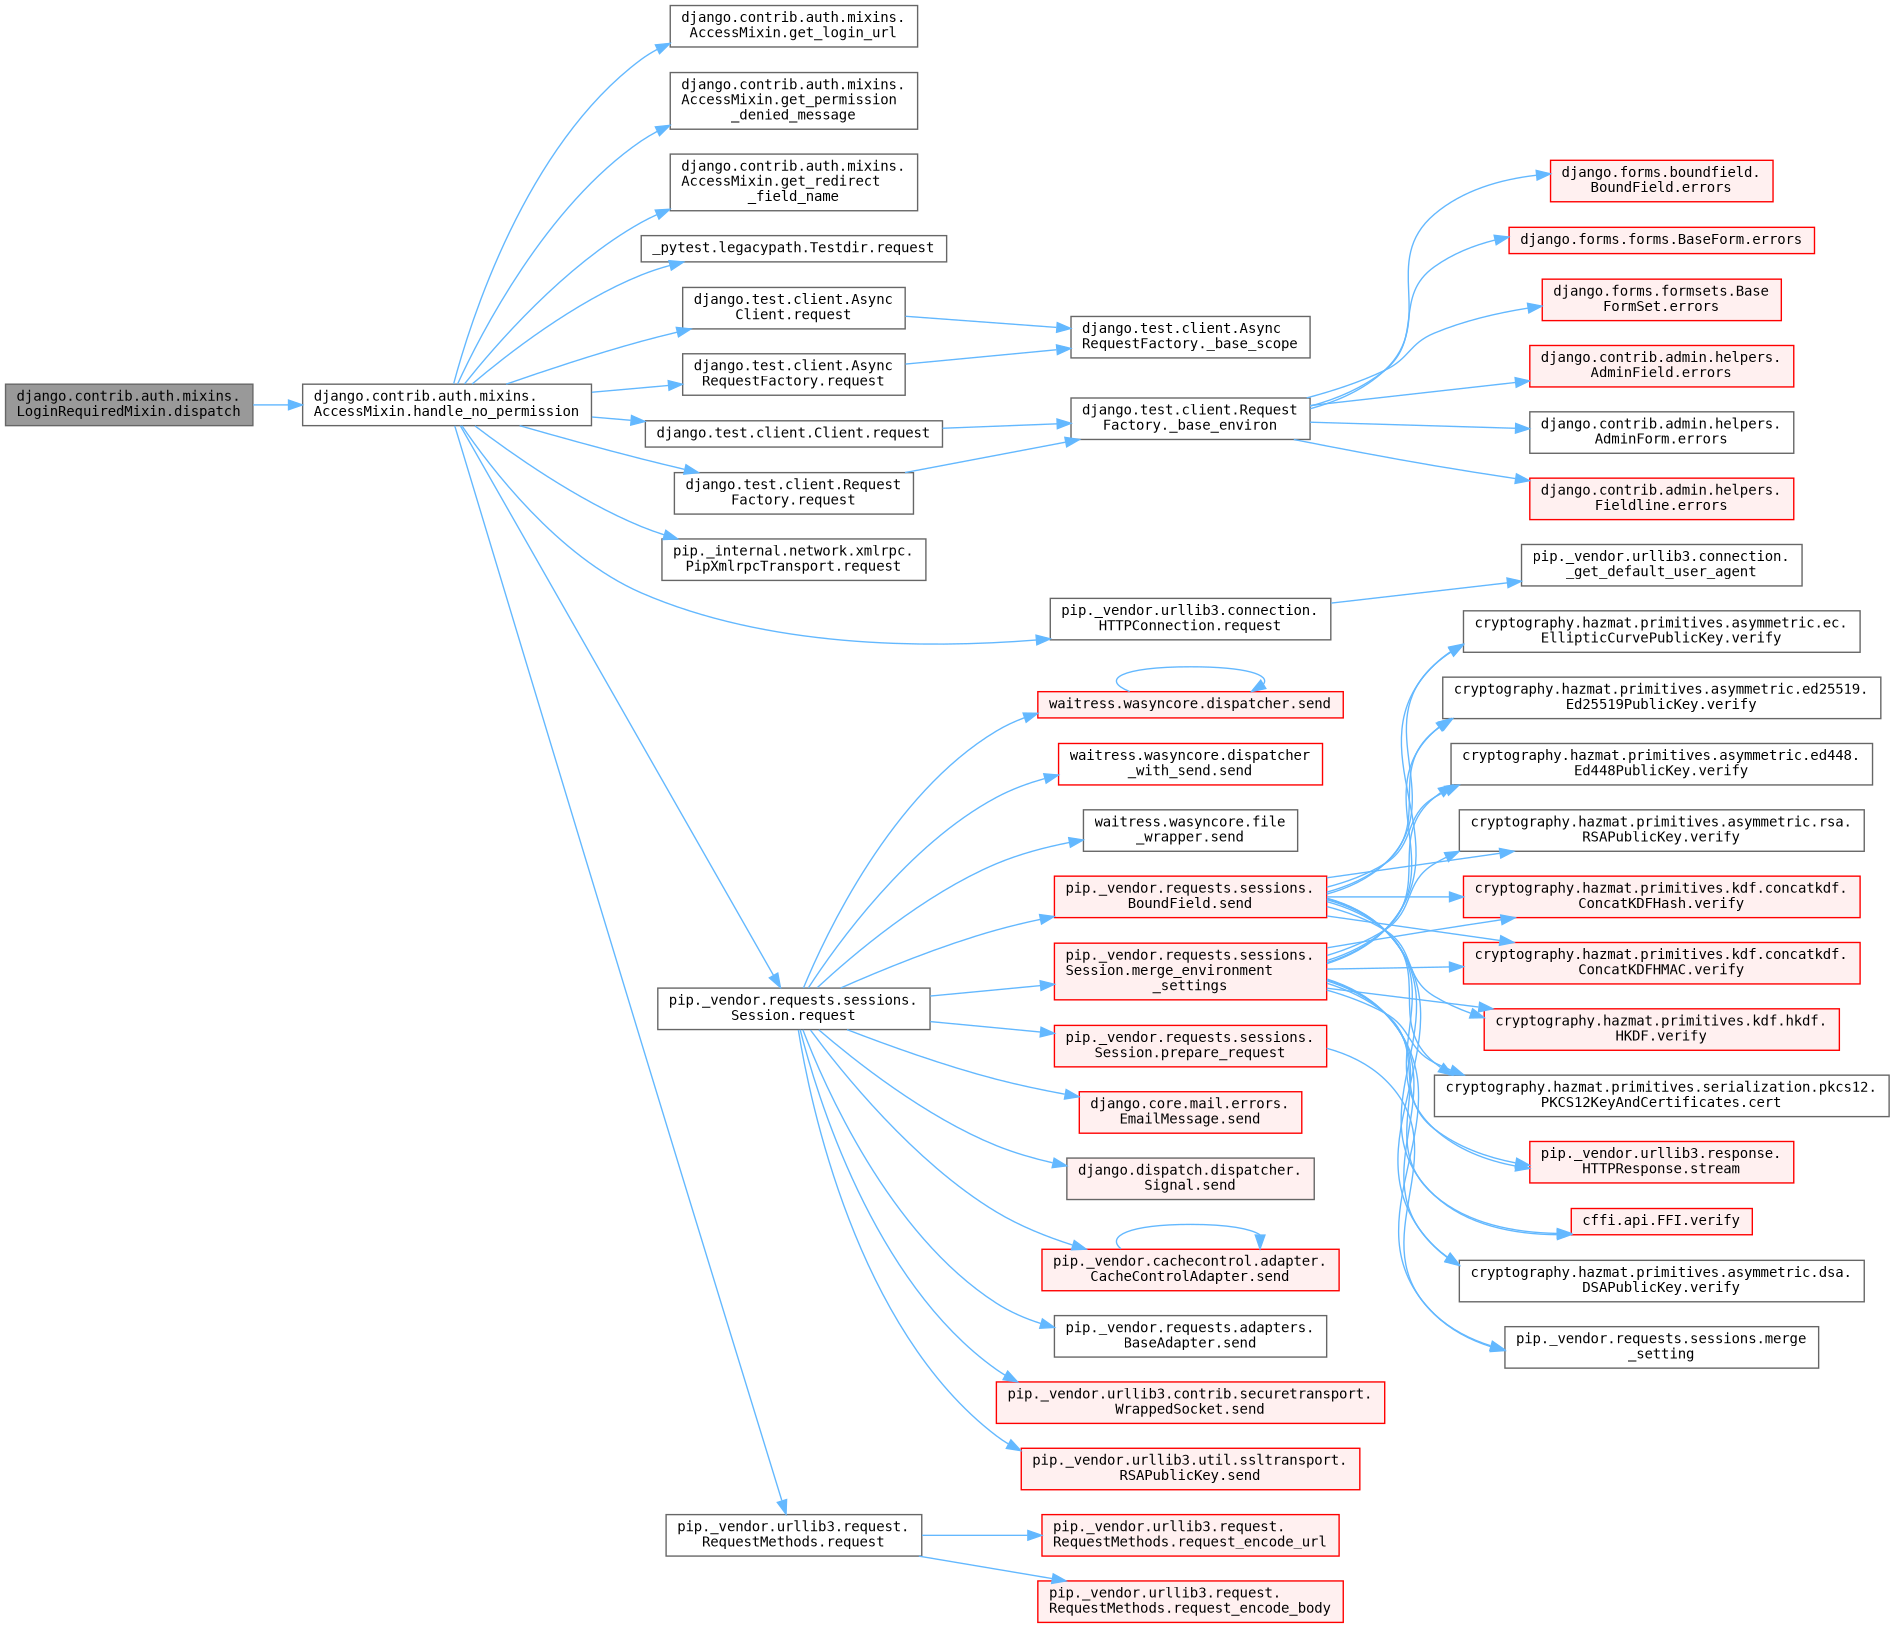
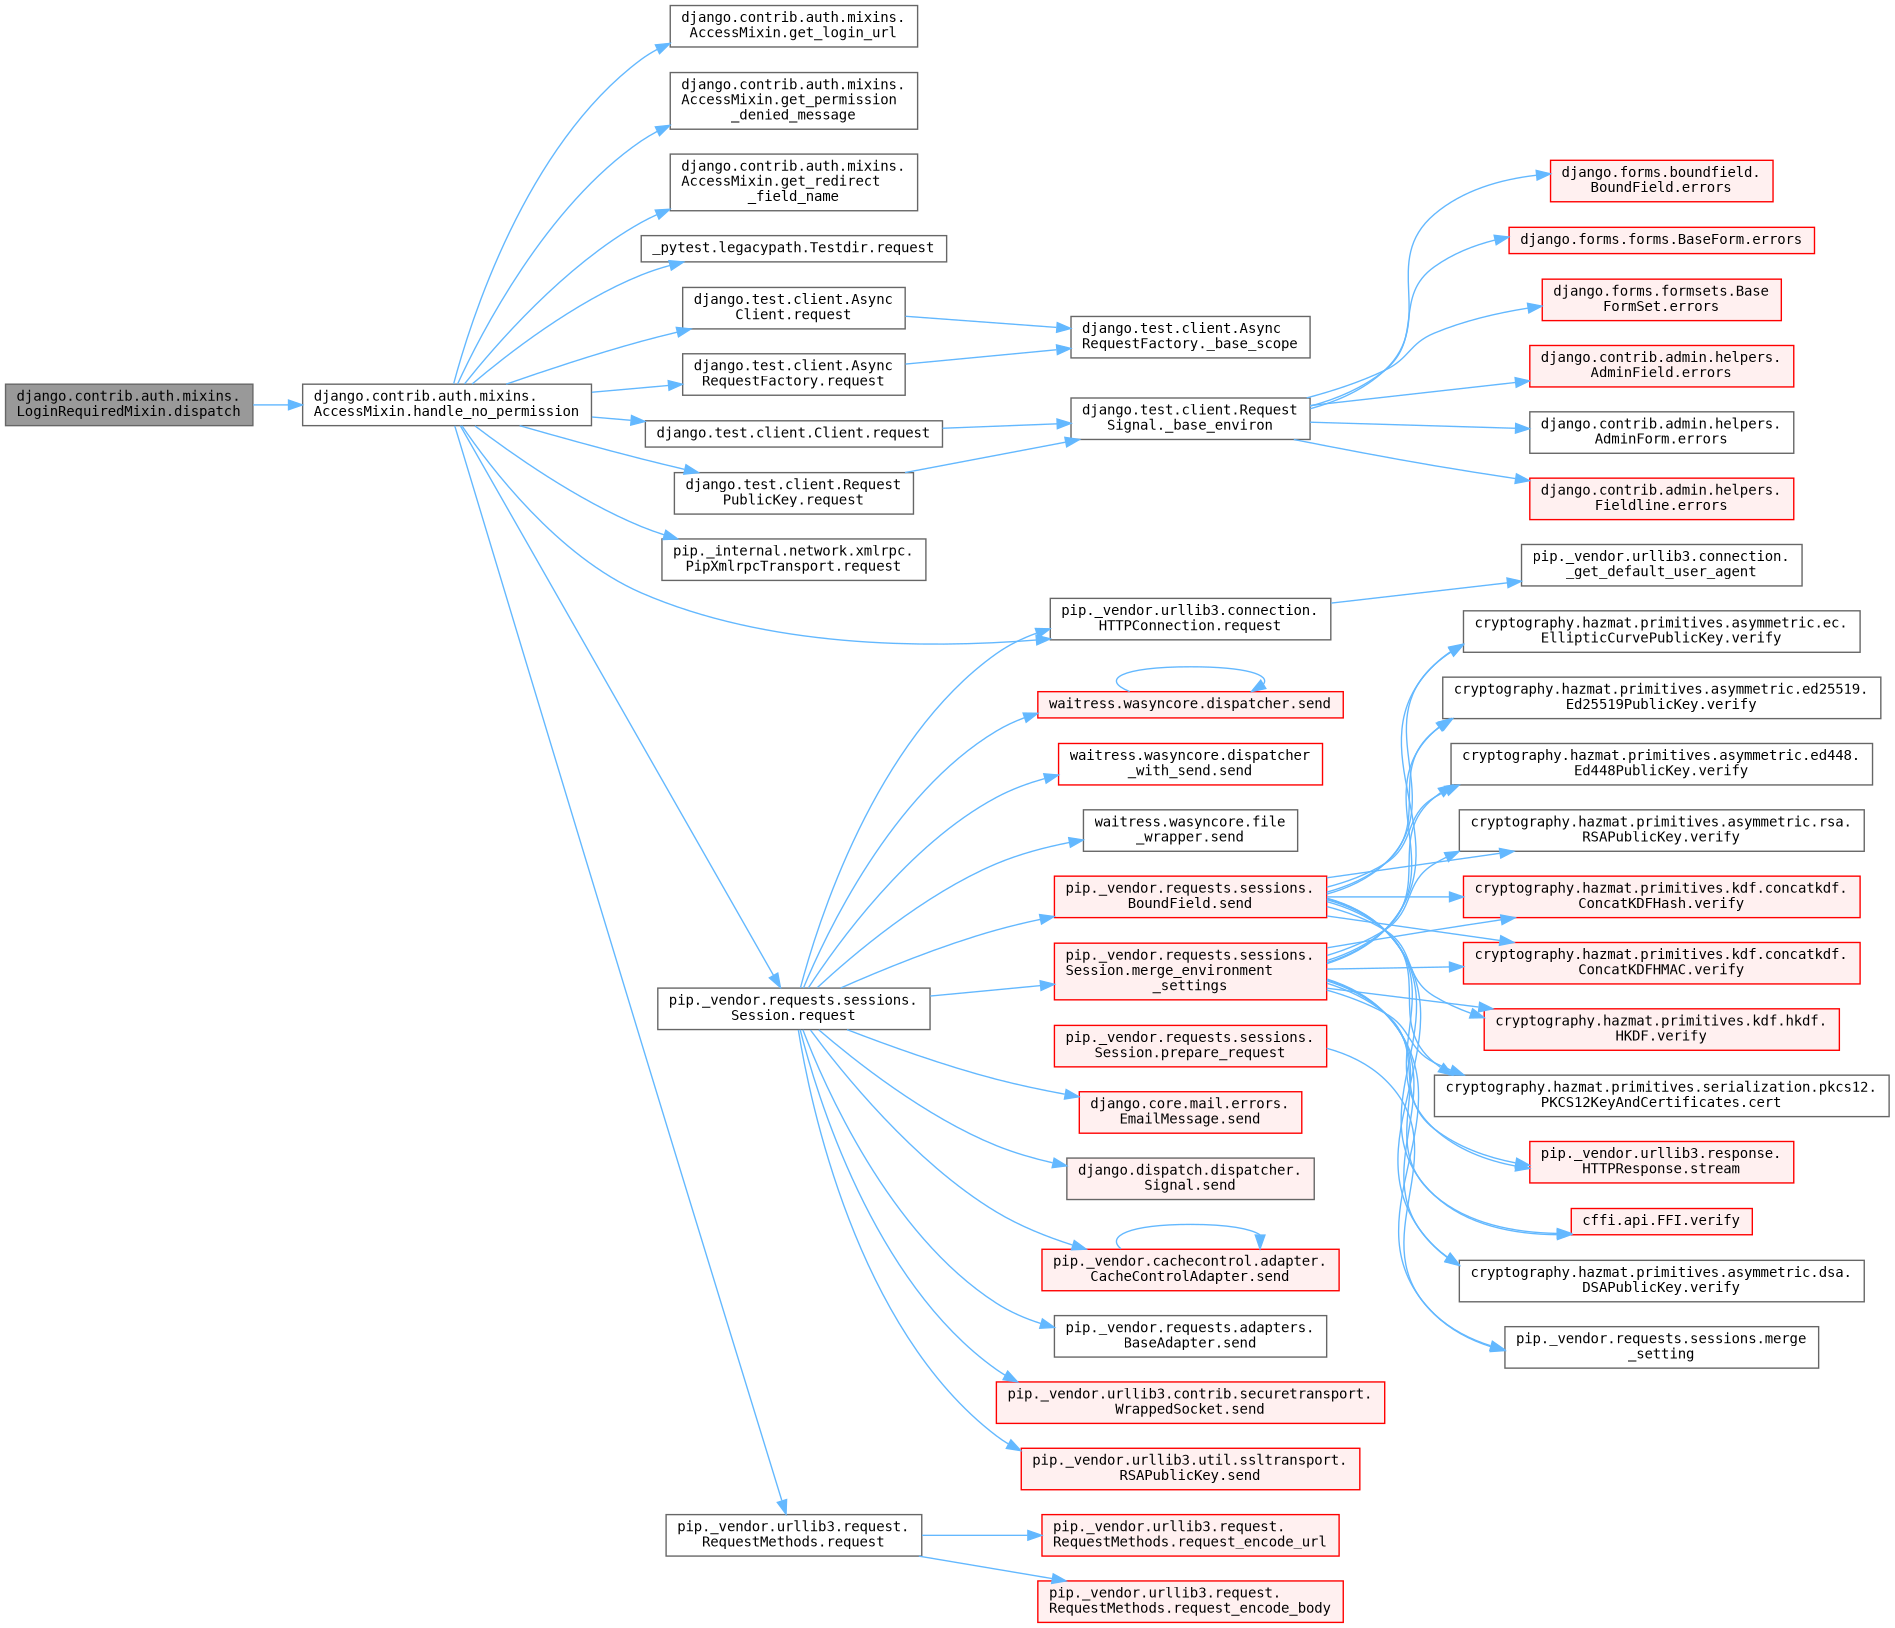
node "django.test.client.Request Factory._base_environ": label "django.test.client.Request Factory._base_environ" -> "django.test.client.Request Signal._base_environ"
node "django.test.client.Request Factory.request": label "django.test.client.Request Factory.request" -> "django.test.client.Request PublicKey.request"
edge "pip._vendor.requests.sessions. Session.request" -> "pip._vendor.requests.sessions. Session.prepare_request": now "pip._vendor.requests.sessions. Session.request" -> "pip._vendor.urllib3.connection. HTTPConnection.request"
